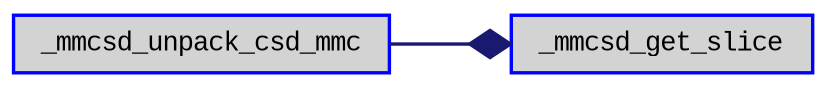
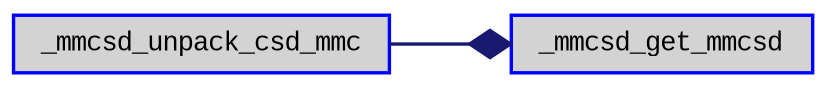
node "_mmcsd_get_slice": label "_mmcsd_get_slice" -> "_mmcsd_get_mmcsd"
